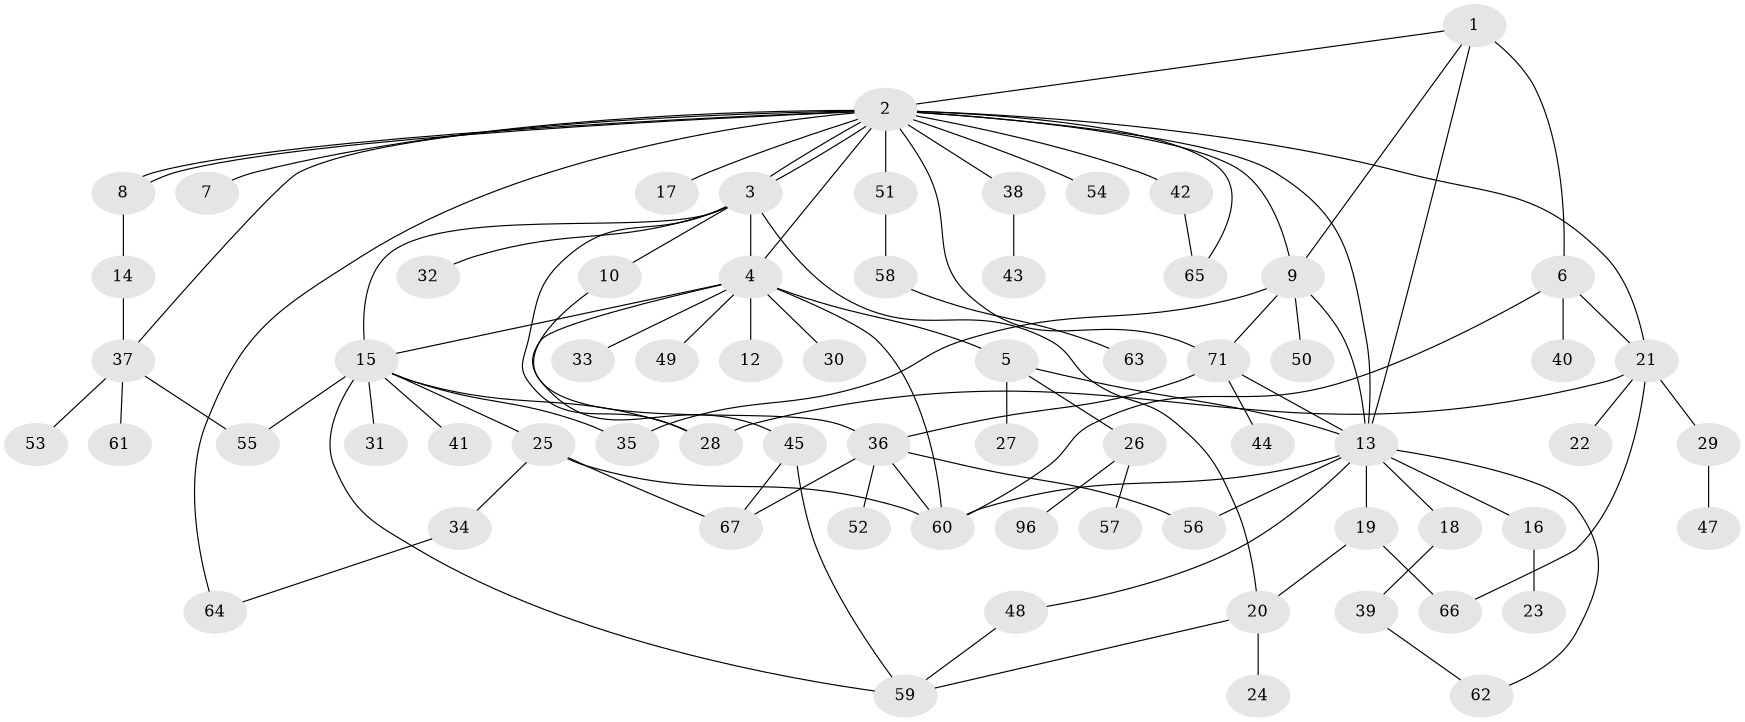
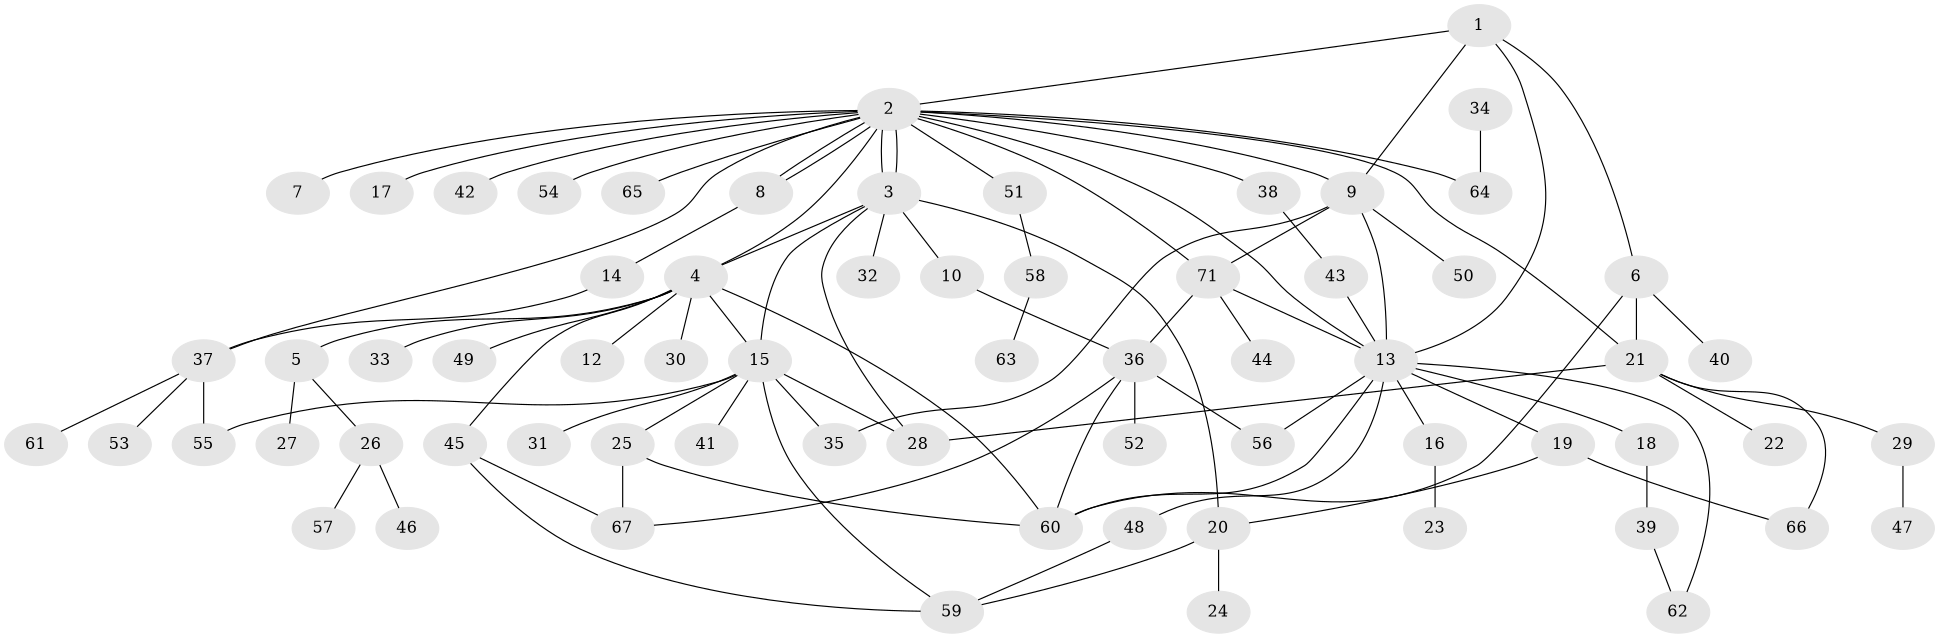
edge "42" -- "65": removed
edge "5" -- "13": now "43" -- "13"
edge "25" -- "34": removed
node "96": label "96" -> "46"
